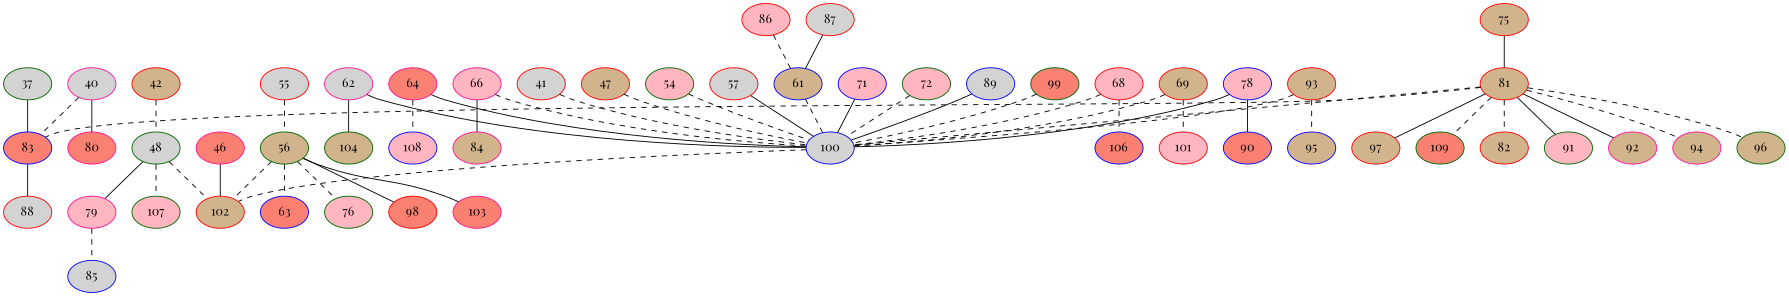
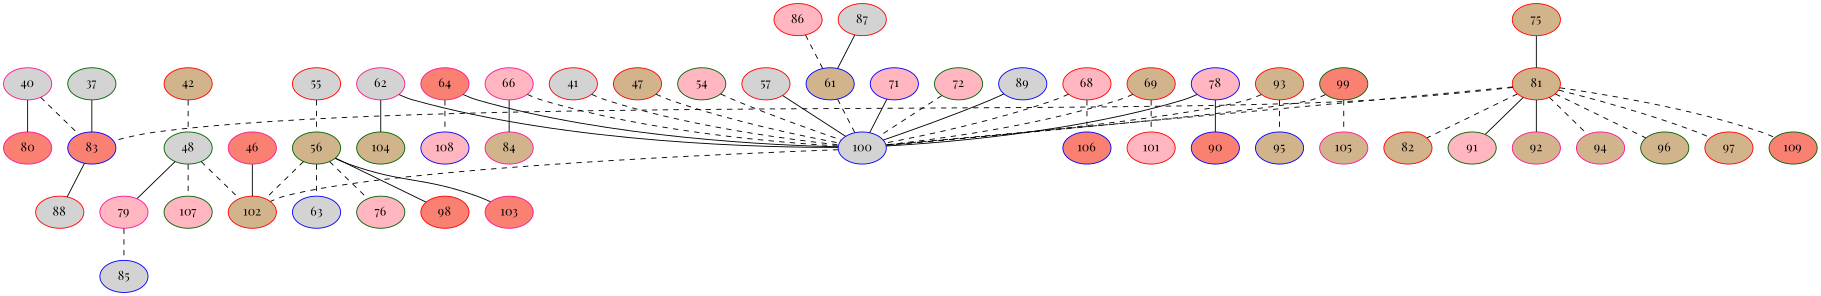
edge "81" -- "97": style solid -> dashed
node "105": added
node "63": fillcolor salmon -> lightgrey
